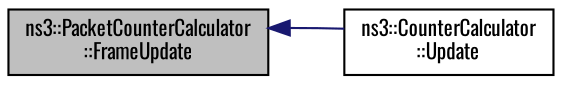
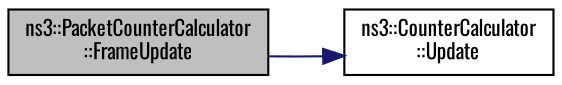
edge "ns3::CounterCalculator ::Update" -> "ns3::PacketCounterCalculator ::FrameUpdate": reversed
